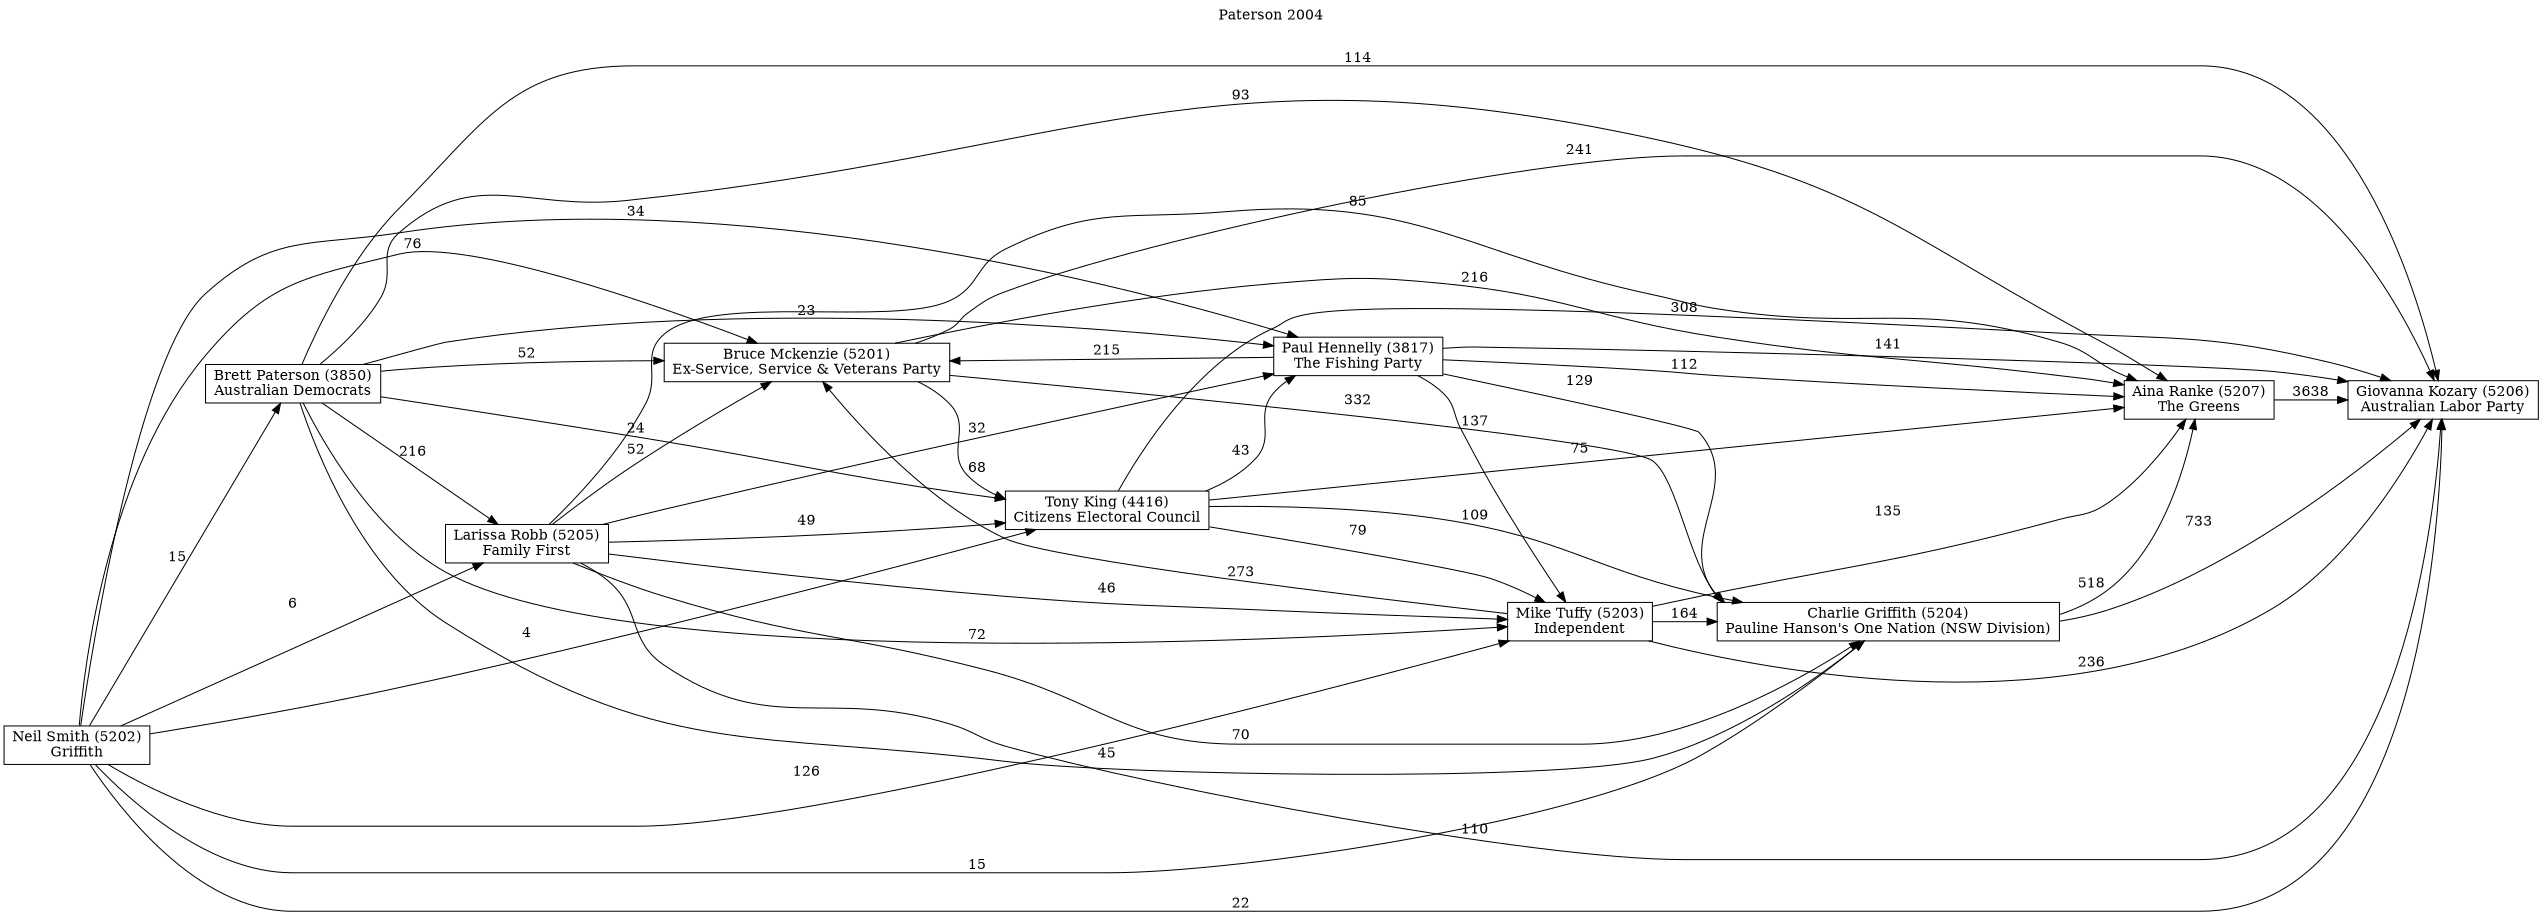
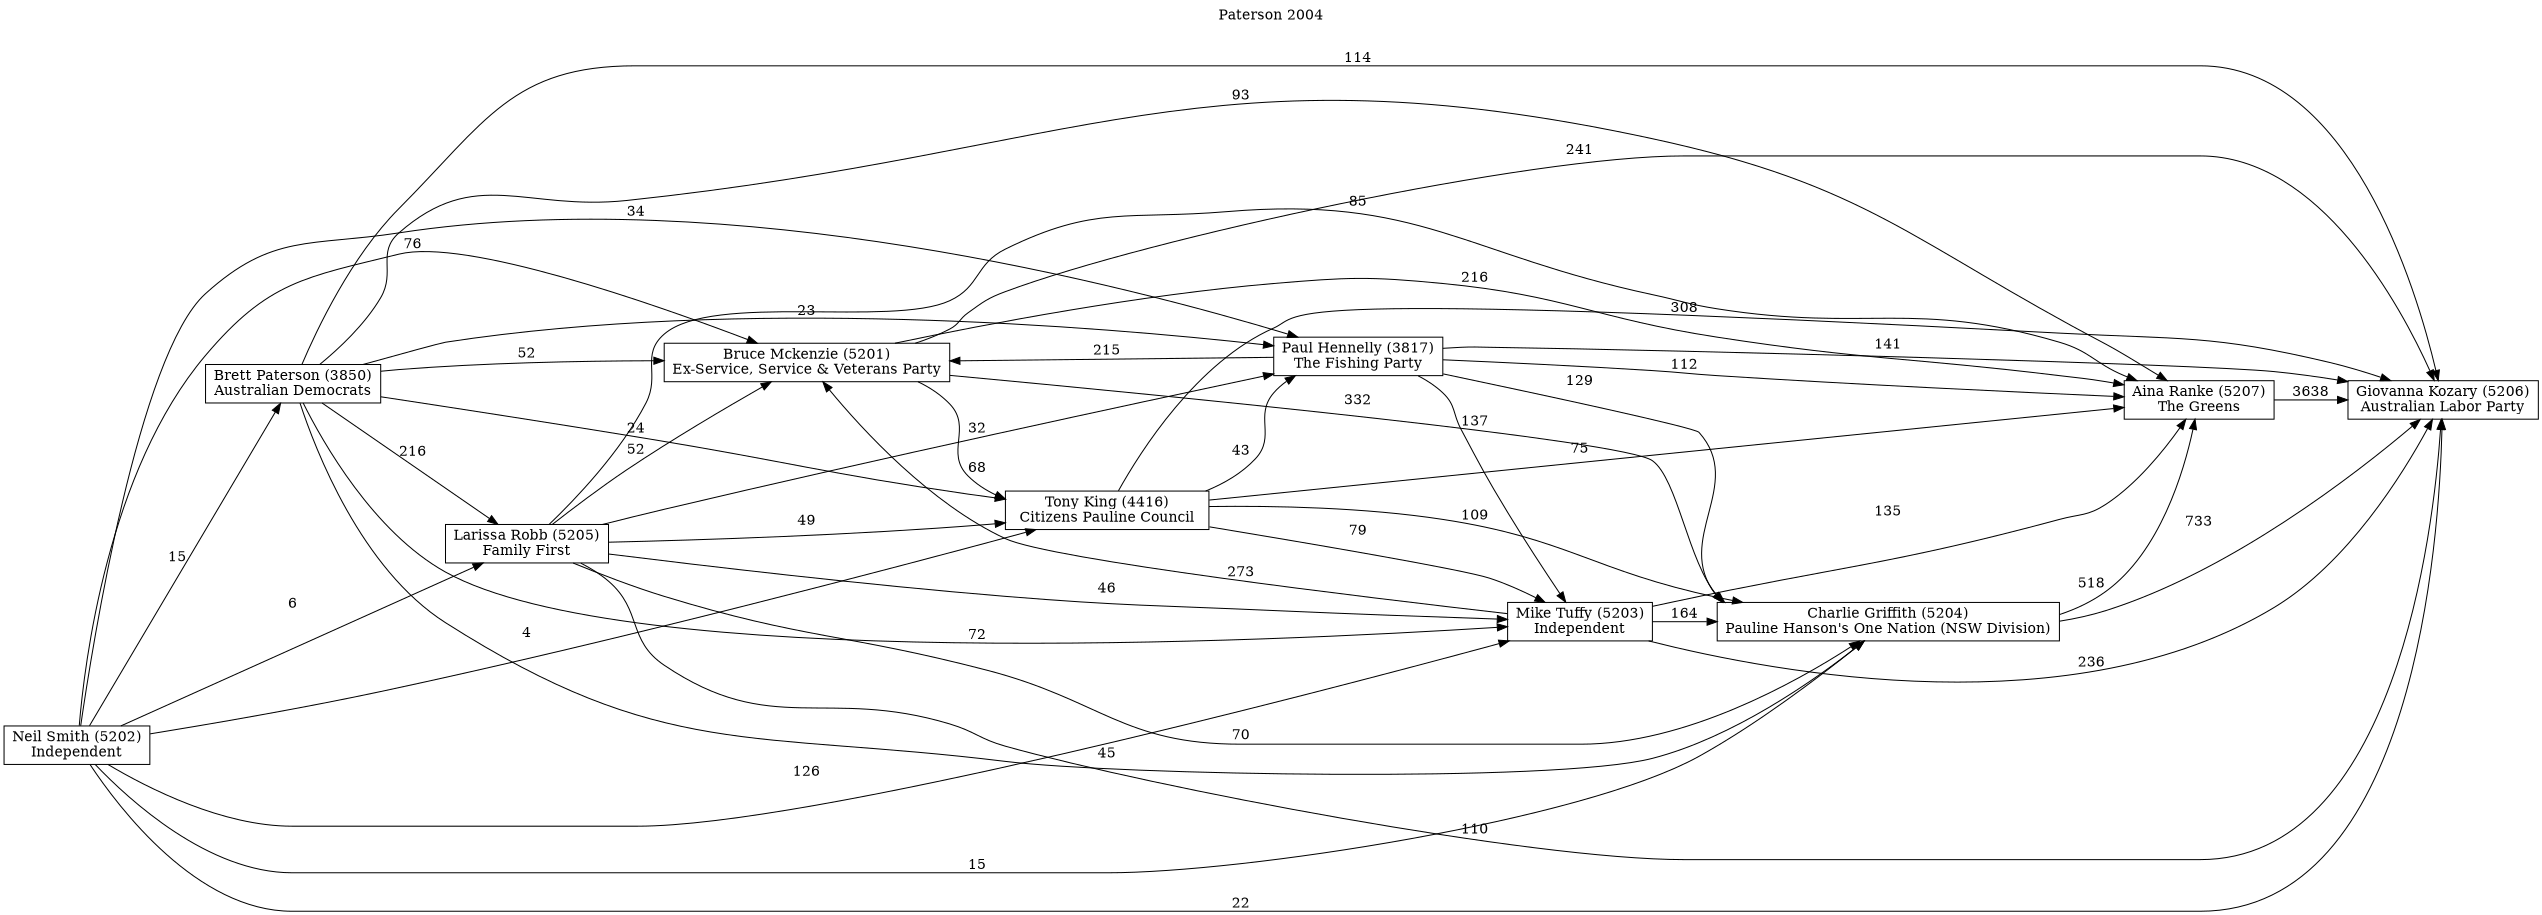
node "Tony King (4416) Citizens Electoral Council": label "Tony King (4416) Citizens Electoral Council" -> "Tony King (4416) Citizens Pauline Council"
node "Neil Smith (5202) Griffith": label "Neil Smith (5202) Griffith" -> "Neil Smith (5202) Independent"
